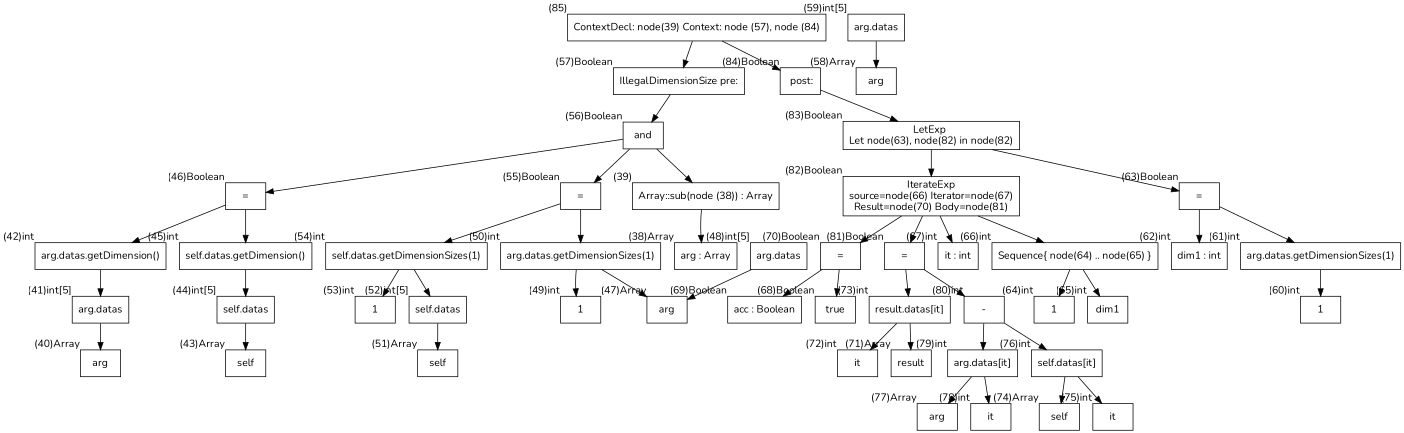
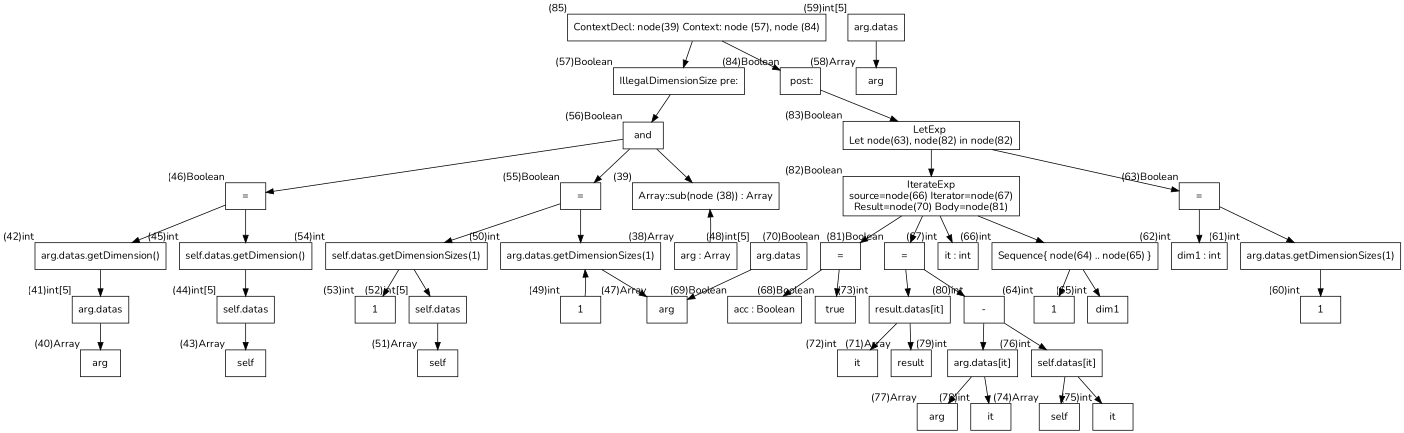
edge "Array::sub(node (38)) : Array (39)" -> "arg : Array (38)Array": reversed
edge "arg.datas.getDimensionSizes(1) (50)int" -> "1 (49)int": reversed
